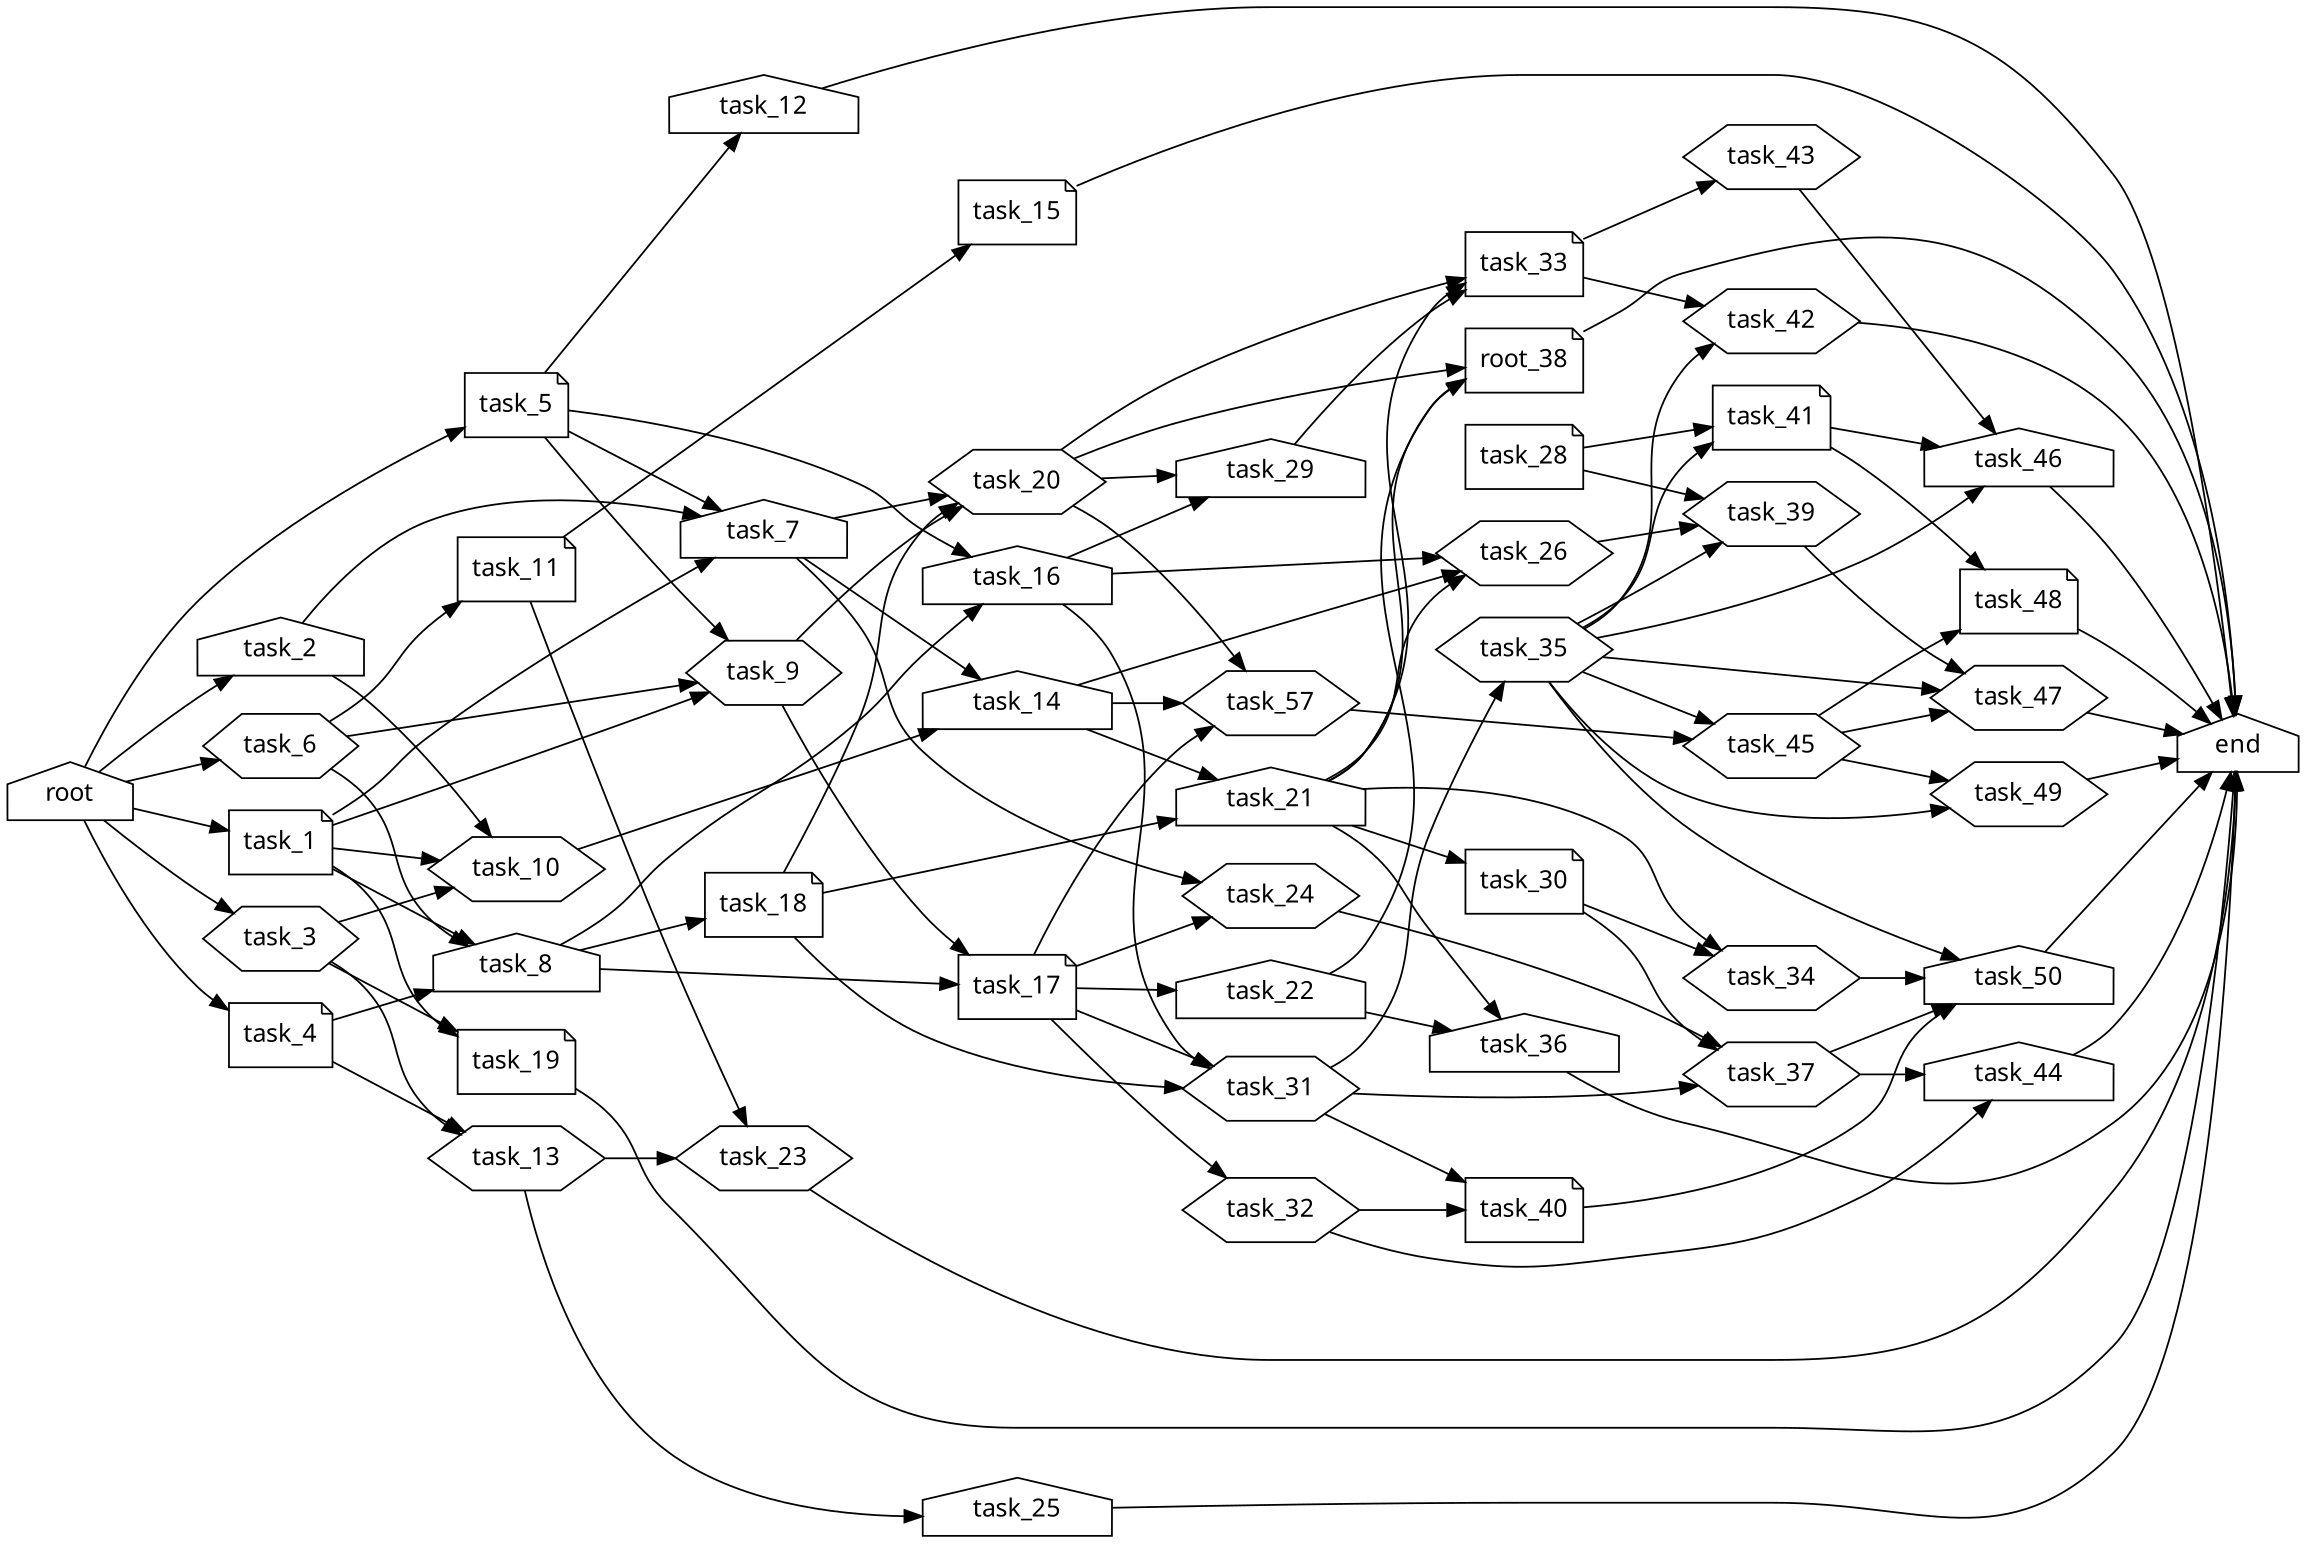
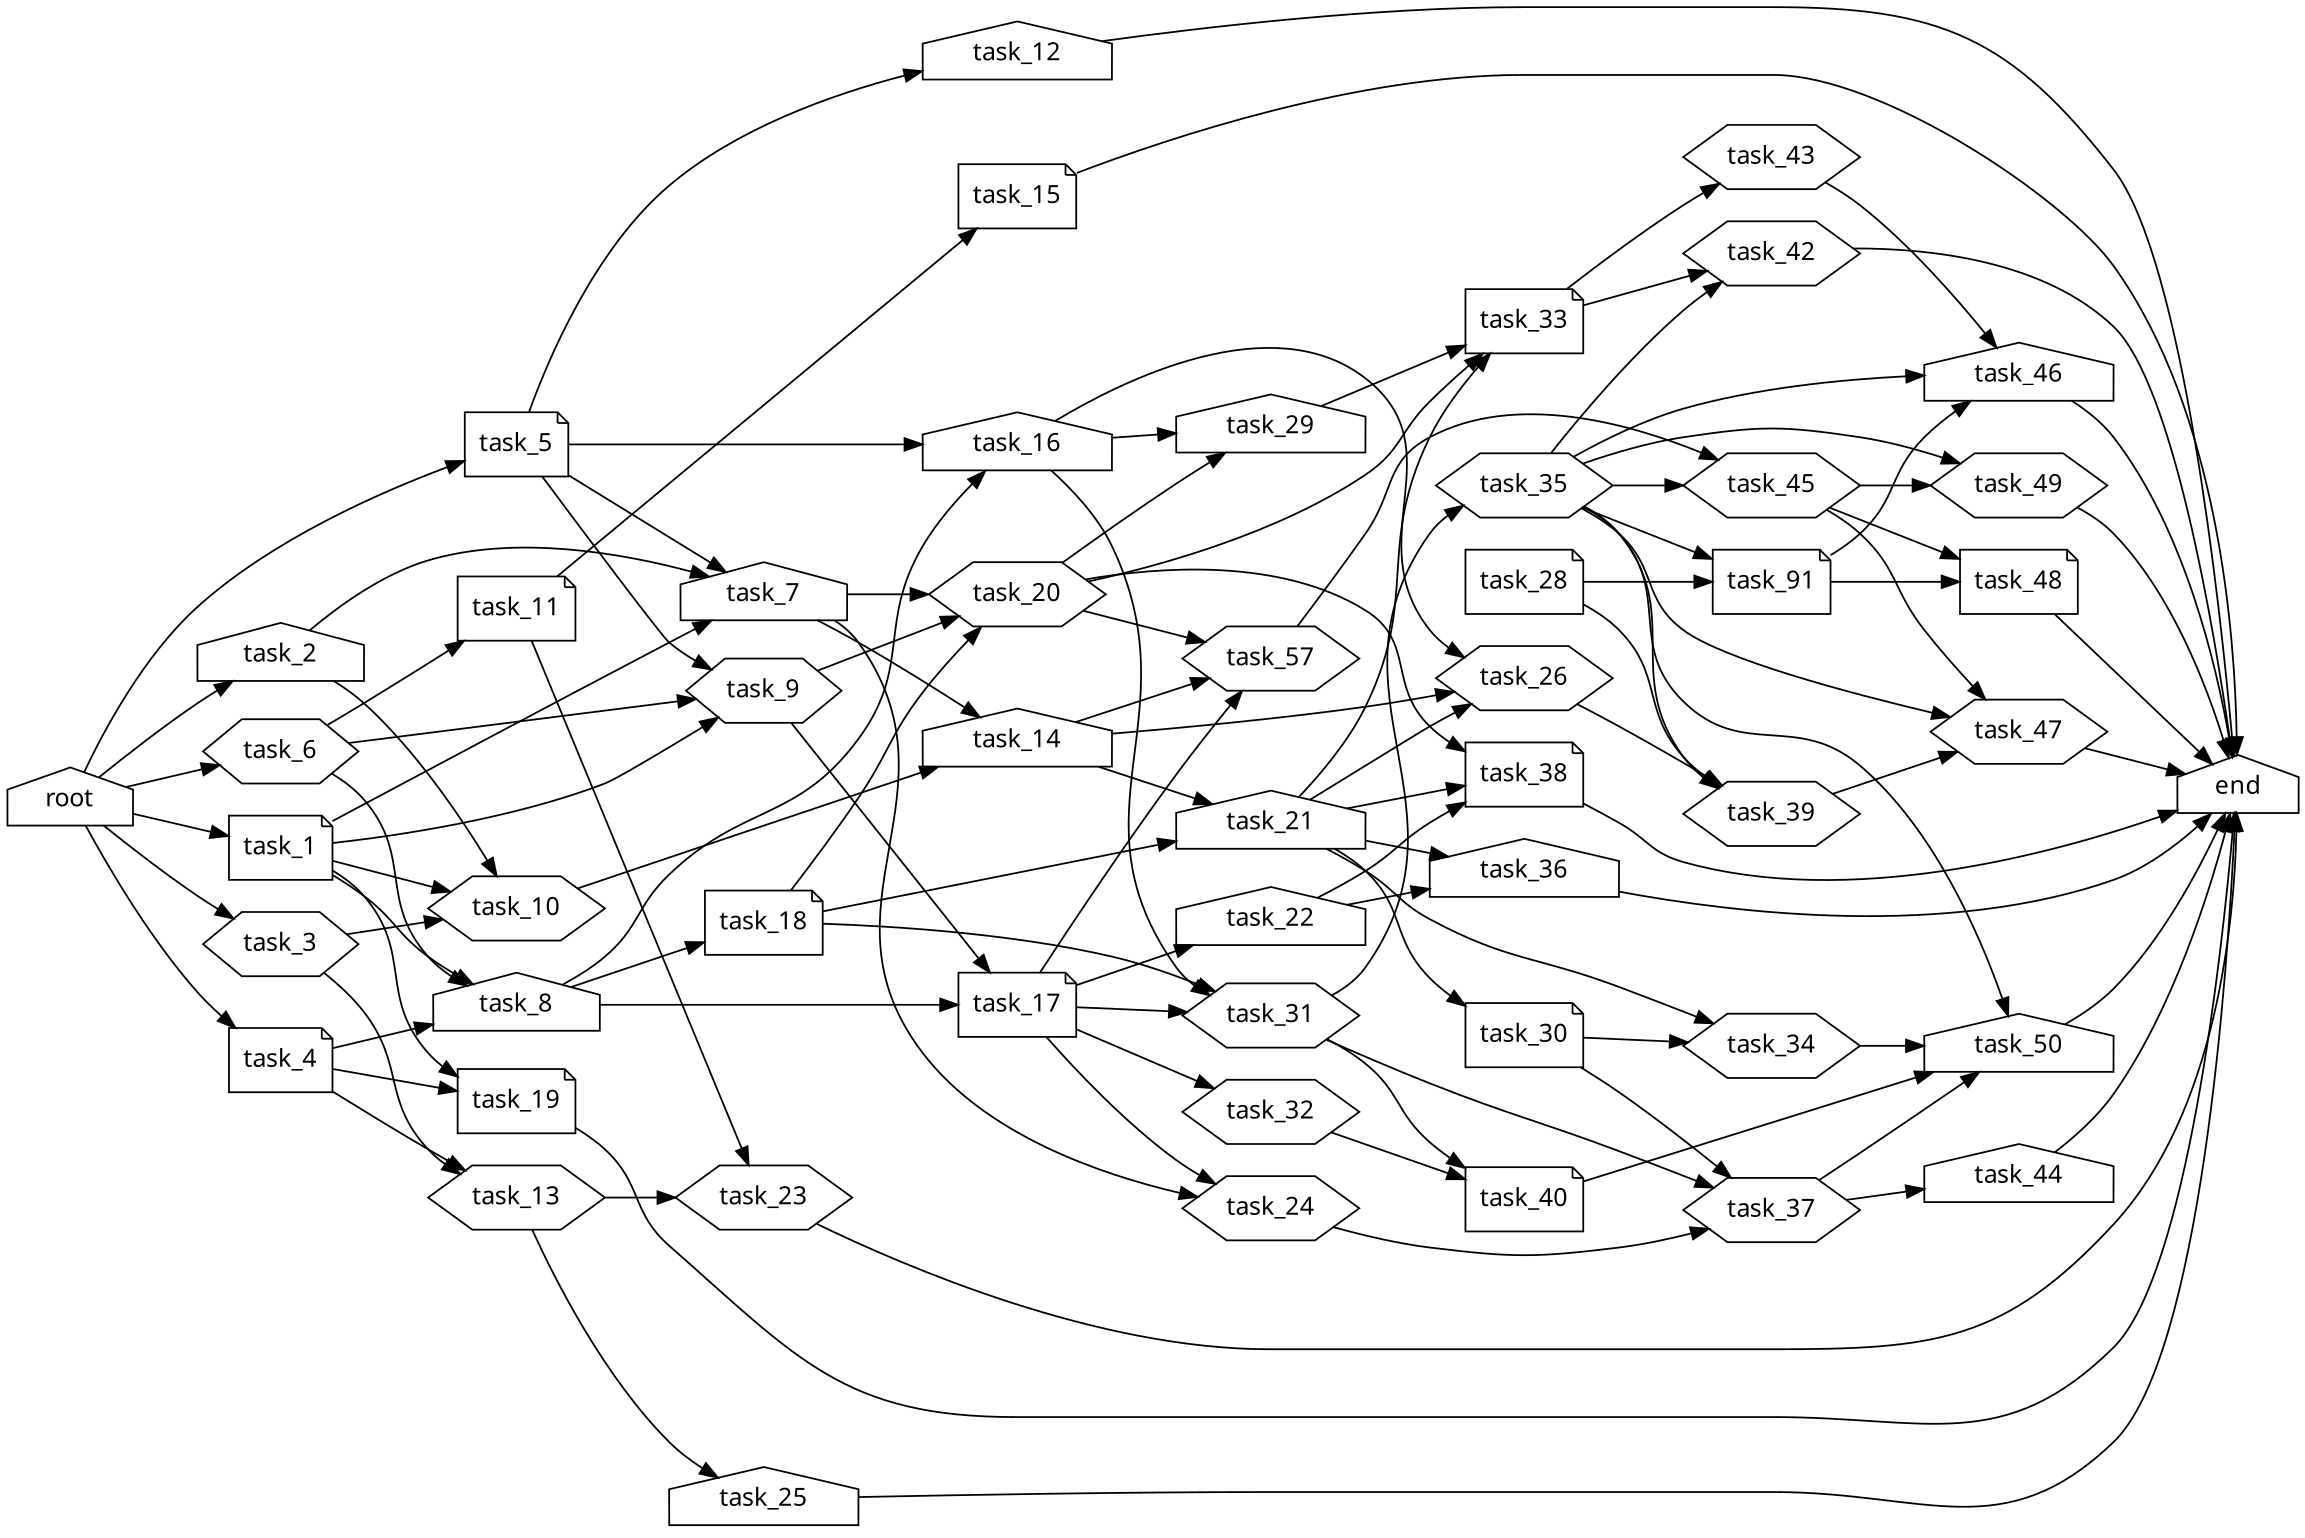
node "root_38": label "root_38" -> "task_38"
node "task_41": label "task_41" -> "task_91"
edge "task_3" -> "task_19": now "task_4" -> "task_19"
edge "task_32" -> "task_44": removed
